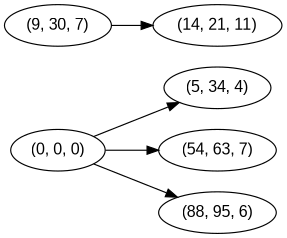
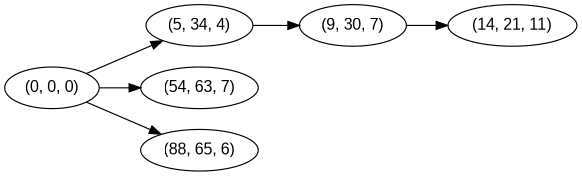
edge "(5, 34, 4)" -> "(9, 30, 7)": added
node "(88, 95, 6)": label "(88, 95, 6)" -> "(88, 65, 6)"
